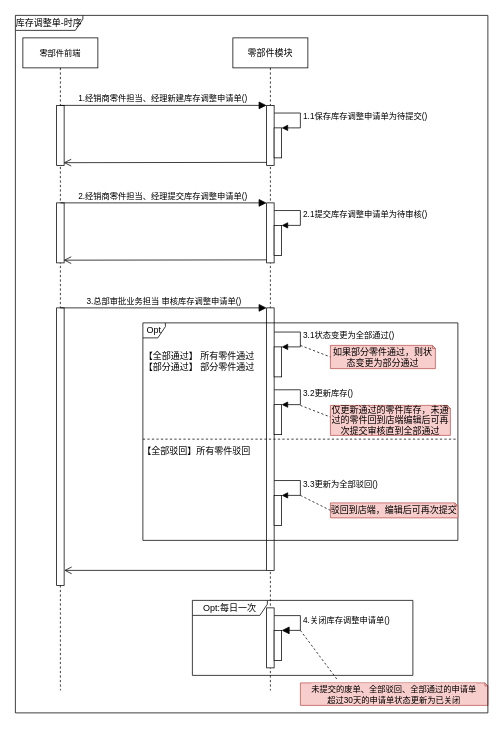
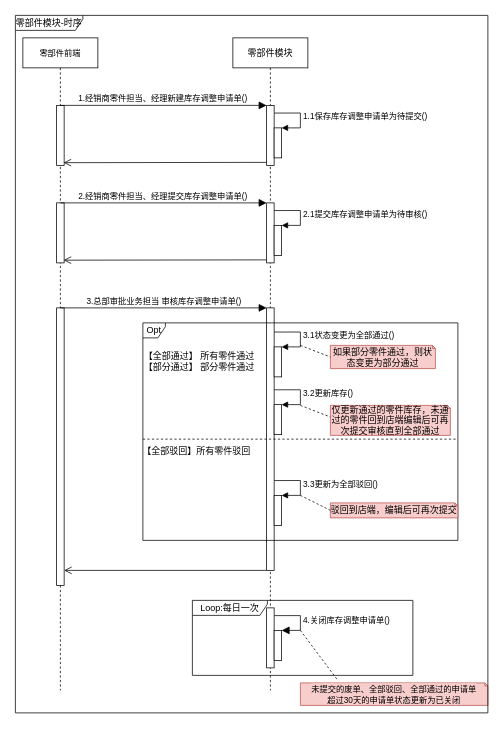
node "库存调整单-时序": label "库存调整单-时序" -> "零部件模块-时序"
node "Opt:每日一次": label "Opt:每日一次" -> "Loop:每日一次"
